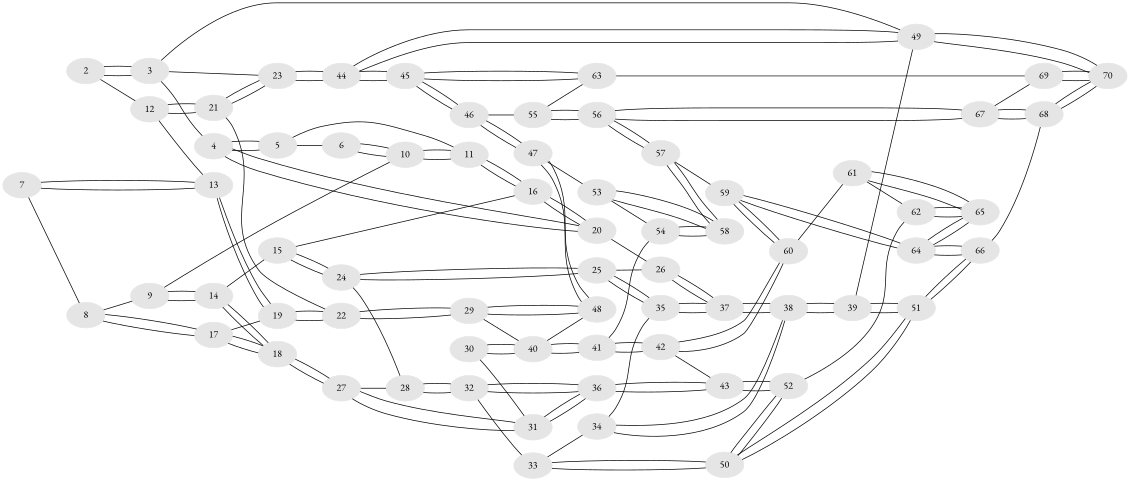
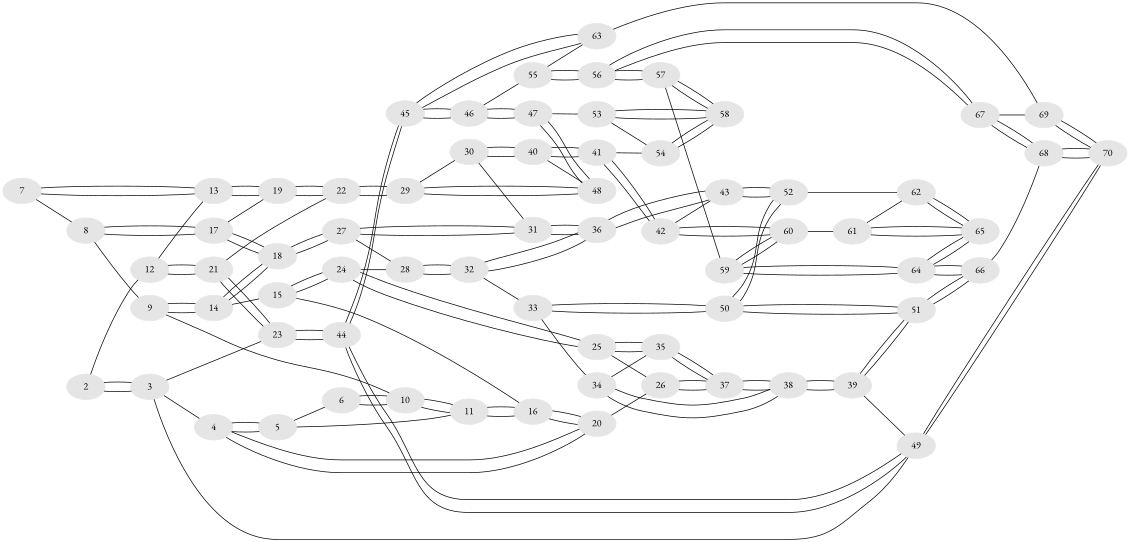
edge "29" -- "40": now "29" -- "30"
